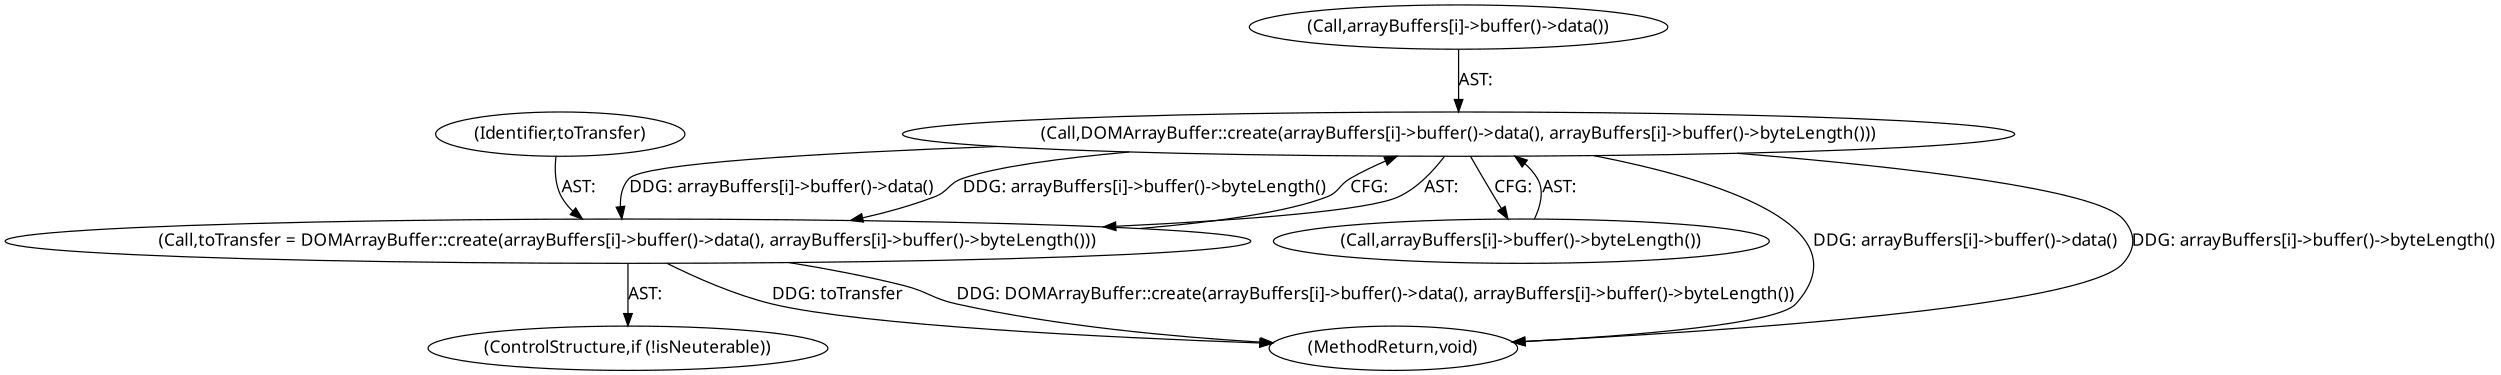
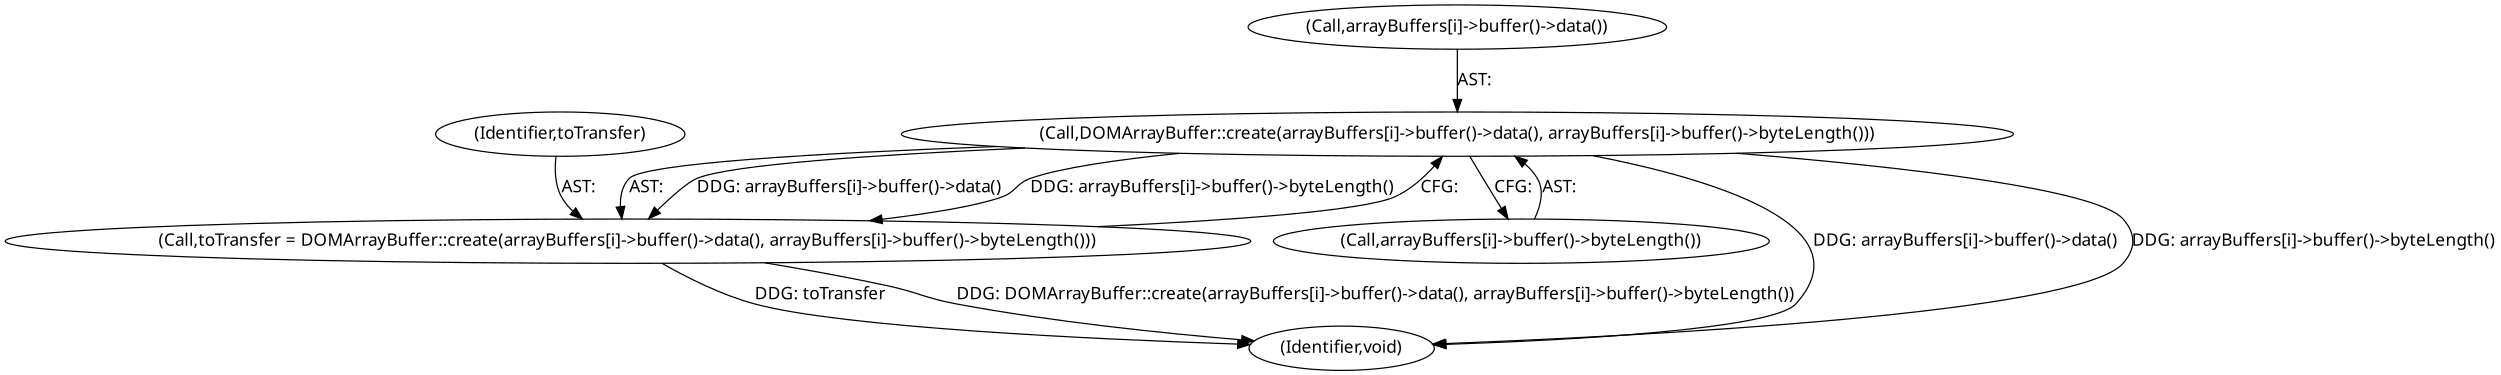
node "(ControlStructure,if (!isNeuterable))": removed
node "(MethodReturn,void)": label "(MethodReturn,void)" -> "(Identifier,void)"
